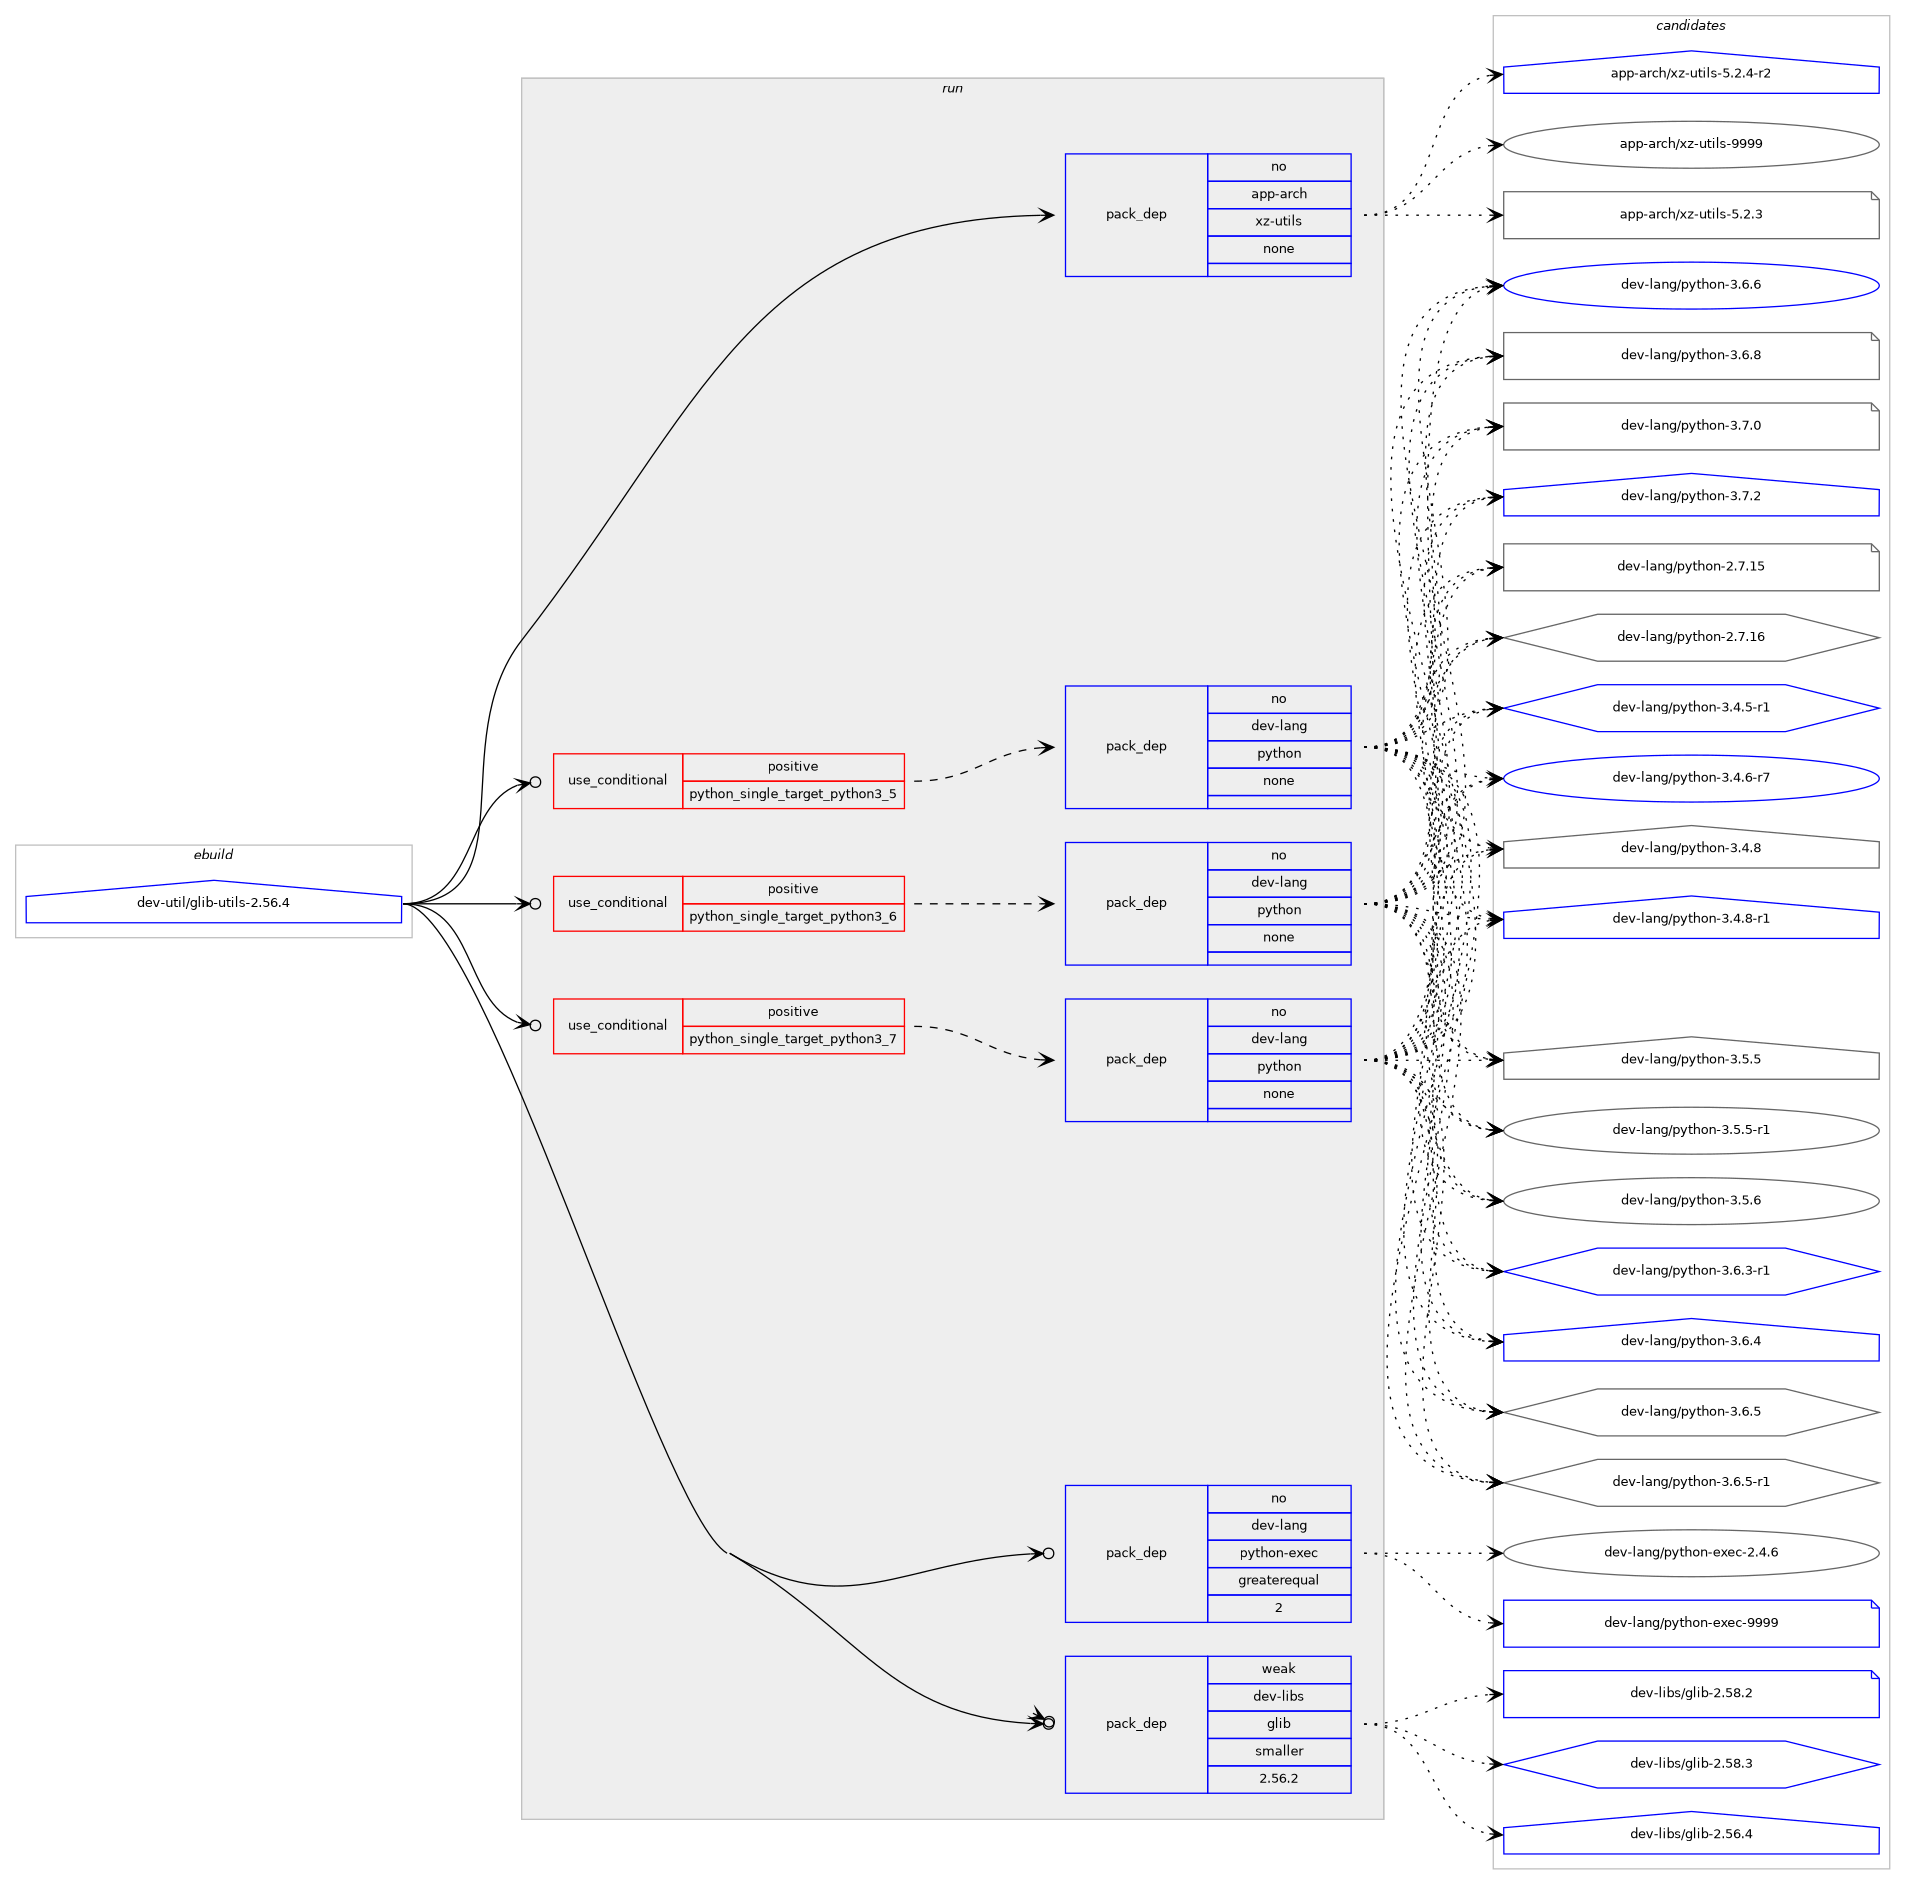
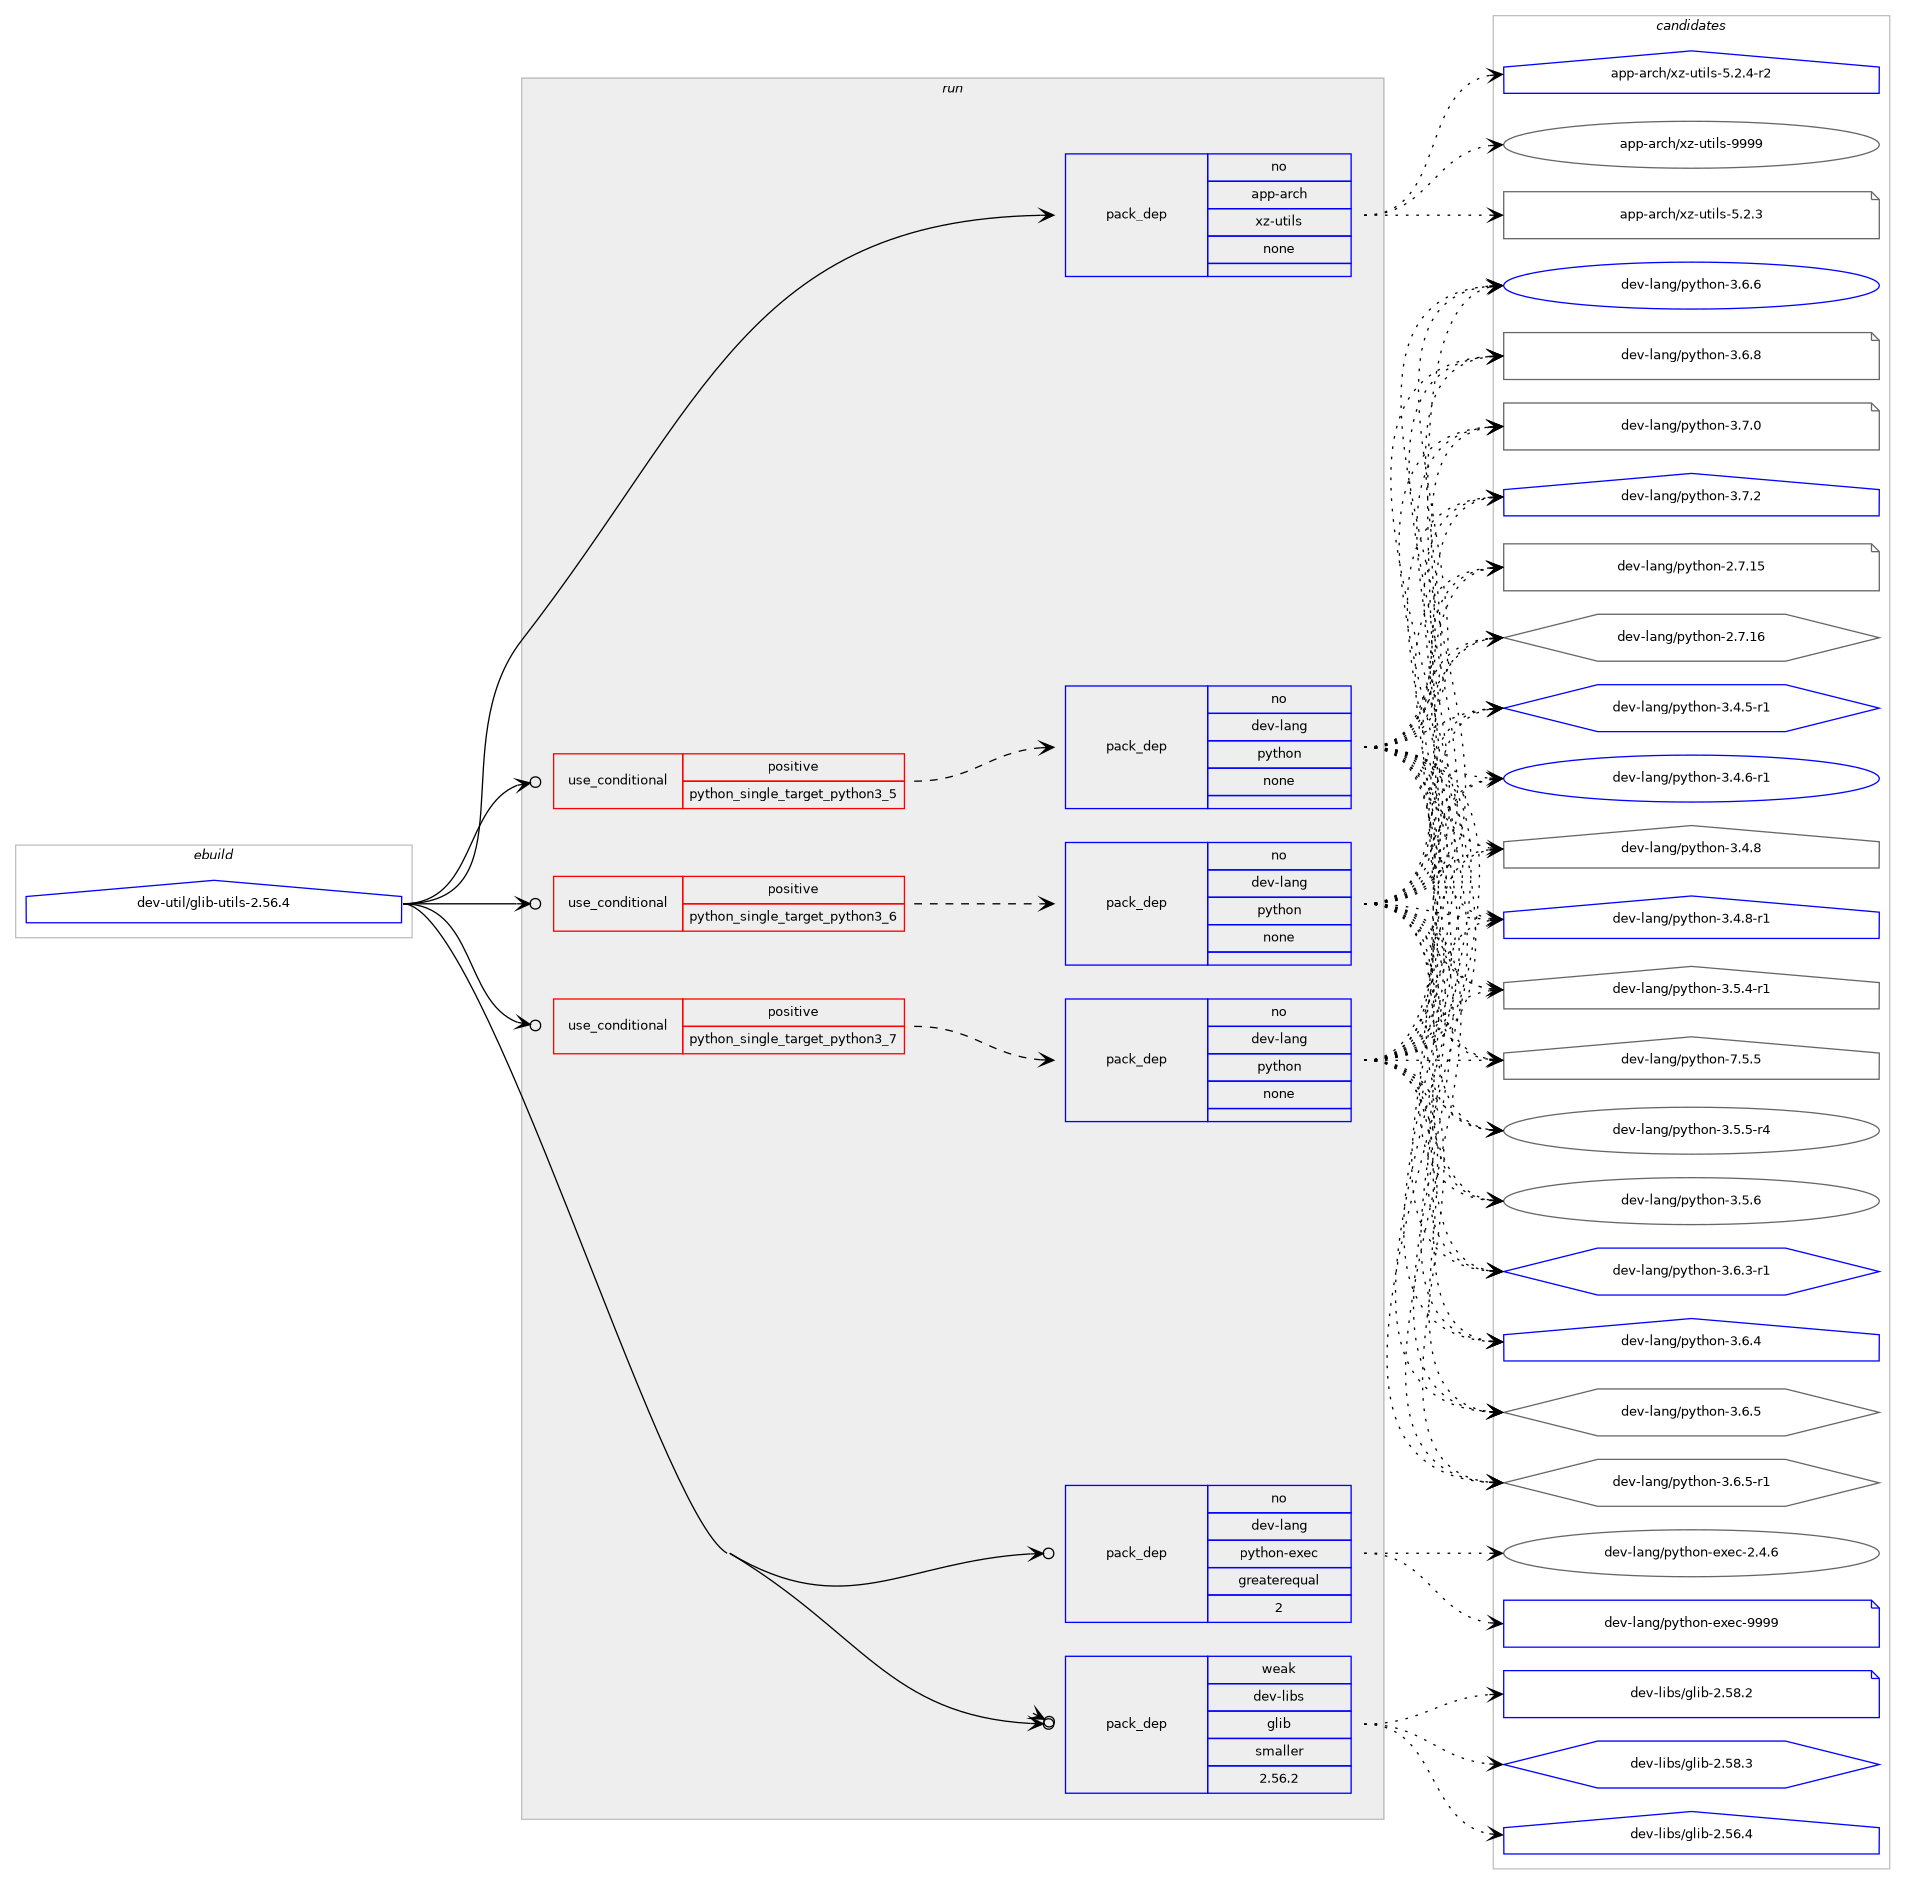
node "dev-lang/python-3.4.6-r7": label "dev-lang/python-3.4.6-r7" -> "dev-lang/python-3.4.6-r1"
node "dev-lang/python-3.5.4-r1": added
node "dev-lang/python-3.5.5": label "dev-lang/python-3.5.5" -> "dev-lang/python-7.5.5"
node "dev-lang/python-3.5.5-r1": label "dev-lang/python-3.5.5-r1" -> "dev-lang/python-3.5.5-r4"
